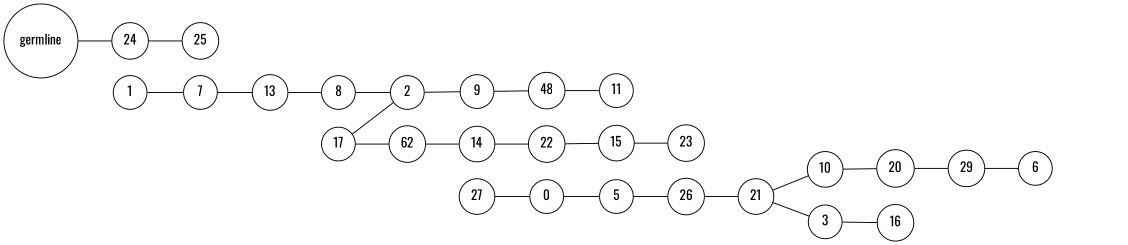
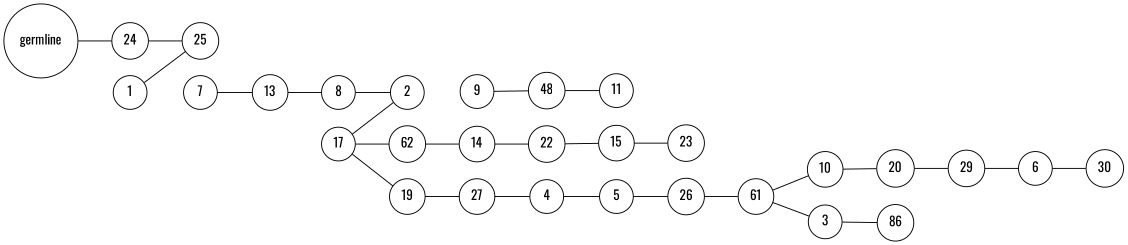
edge "1" -- "7": now "1" -- "25"
edge "9" -- "2": removed
node "30": added
node "19": added
node "0": label "0" -> "4"
node "21": label "21" -> "61"
node "16": label "16" -> "86"
